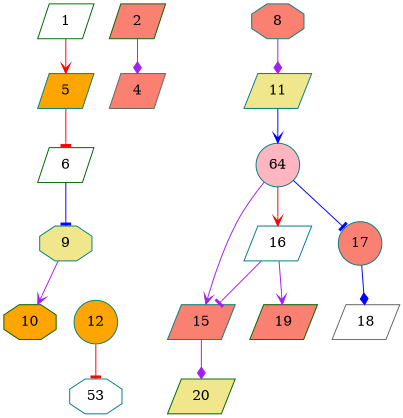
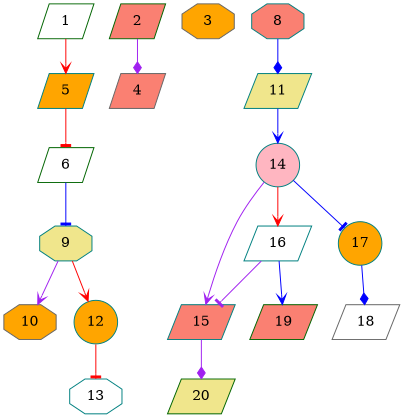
node "3": added
edge "8" -> "11": color purple -> blue
node "64": label "64" -> "14"
node "17": fillcolor salmon -> orange
edge "9" -> "12": added
edge "16" -> "19": color purple -> blue
node "10": color darkgreen -> gray40
node "53": label "53" -> "13"
